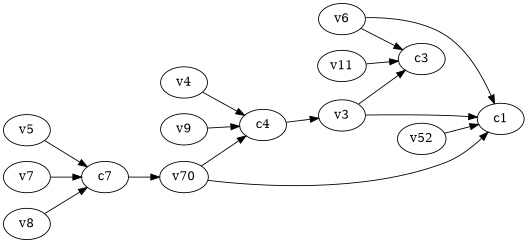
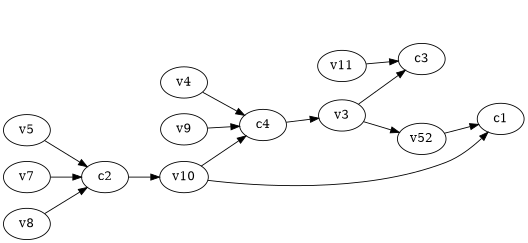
node "v6": removed
edge "v3" -> "c1": now "v3" -> "v52"
node "c7": label "c7" -> "c2"
node "v70": label "v70" -> "v10"
